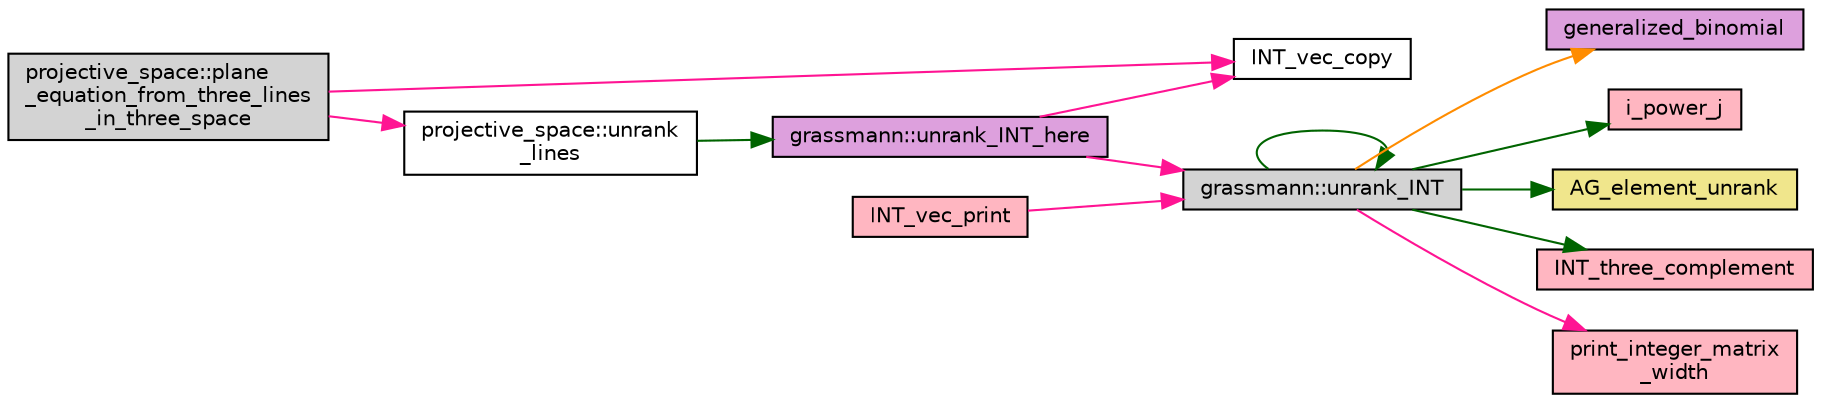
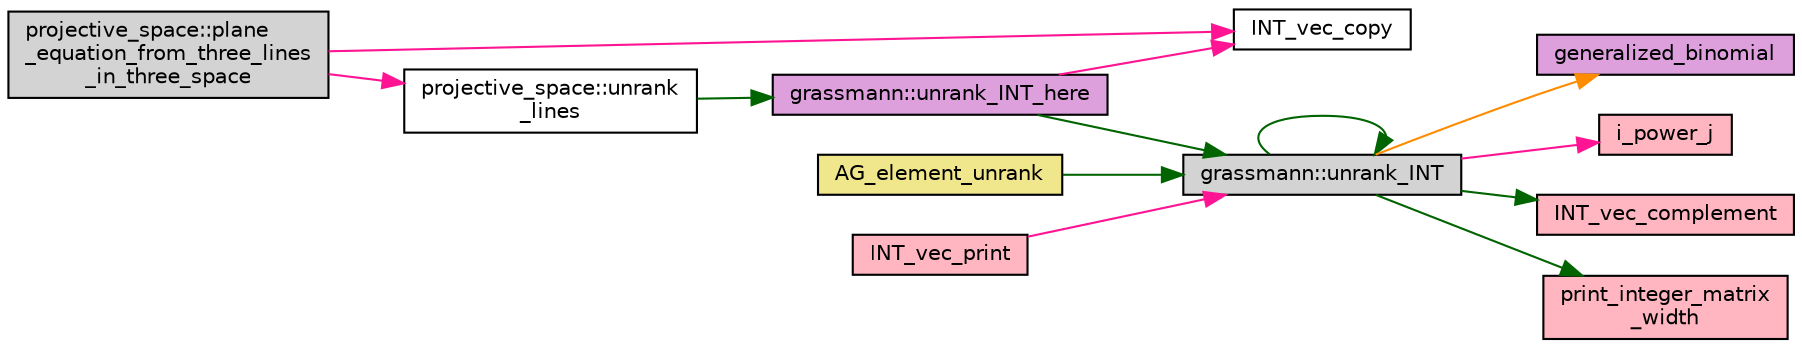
edge "grassmann::unrank_INT" -> "i_power_j": color darkgreen -> deeppink
edge "grassmann::unrank_INT_here" -> "grassmann::unrank_INT": color deeppink -> darkgreen
edge "grassmann::unrank_INT" -> "AG_element_unrank": reversed
edge "grassmann::unrank_INT" -> "print_integer_matrix _width": color deeppink -> darkgreen
node "INT_three_complement": label "INT_three_complement" -> "INT_vec_complement"
